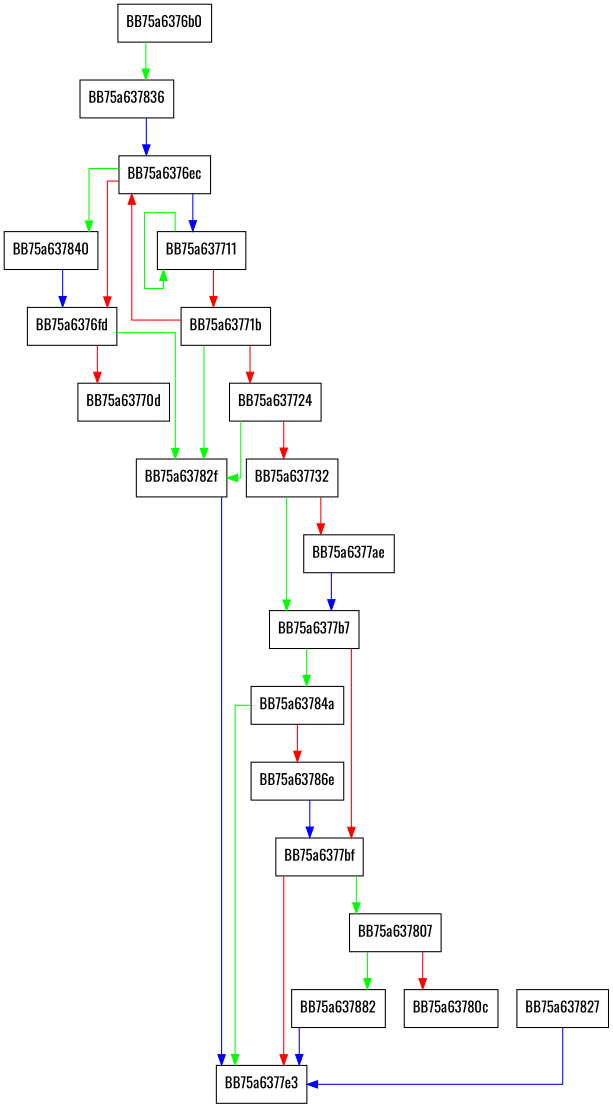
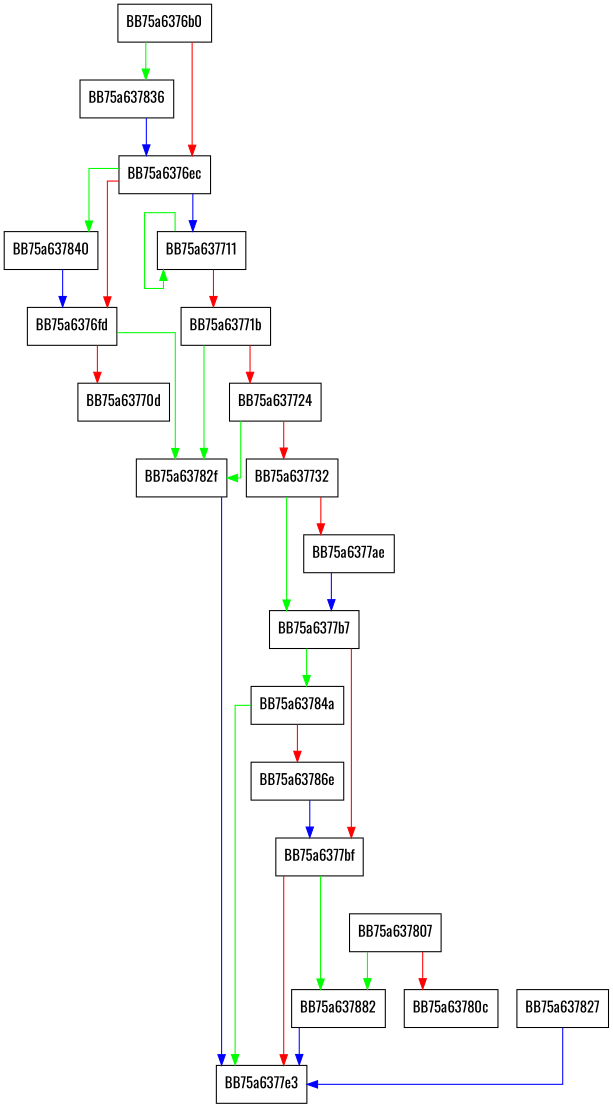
edge "BB75a63771b" -> "BB75a6376ec": now "BB75a6376b0" -> "BB75a6376ec"
edge "BB75a6377bf" -> "BB75a637807": now "BB75a6377bf" -> "BB75a637882"
